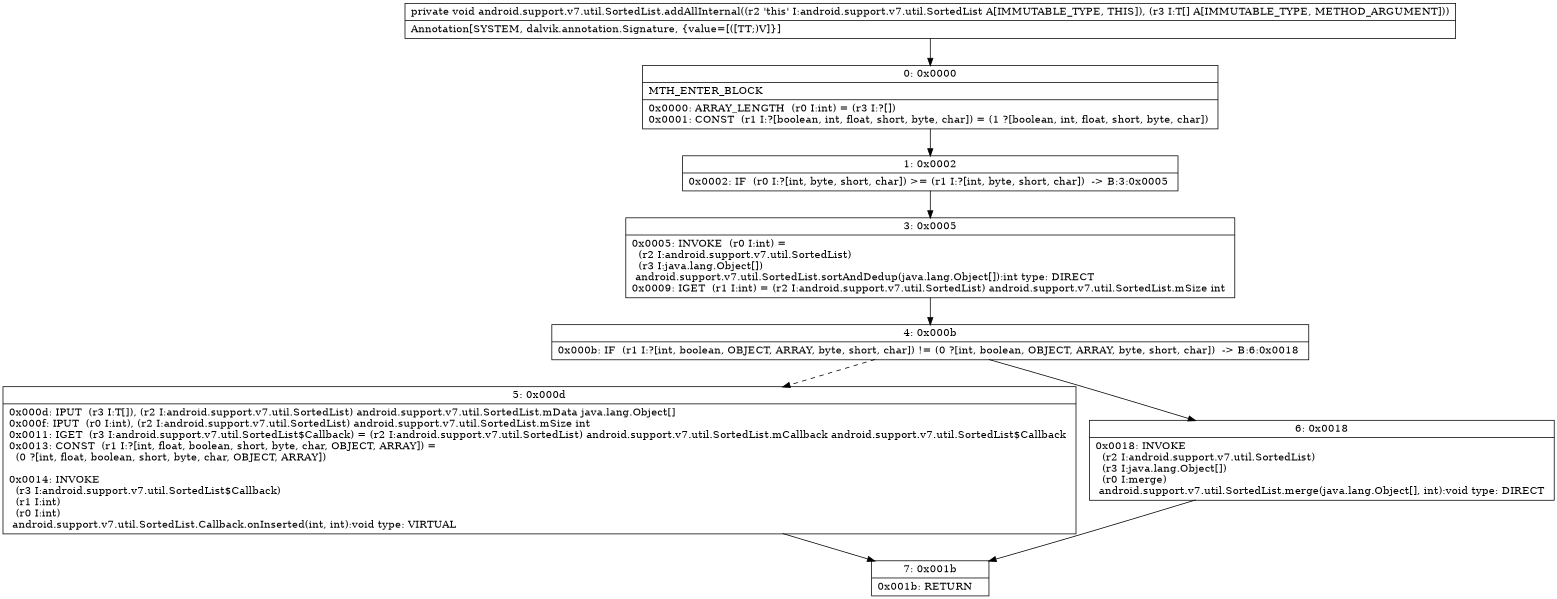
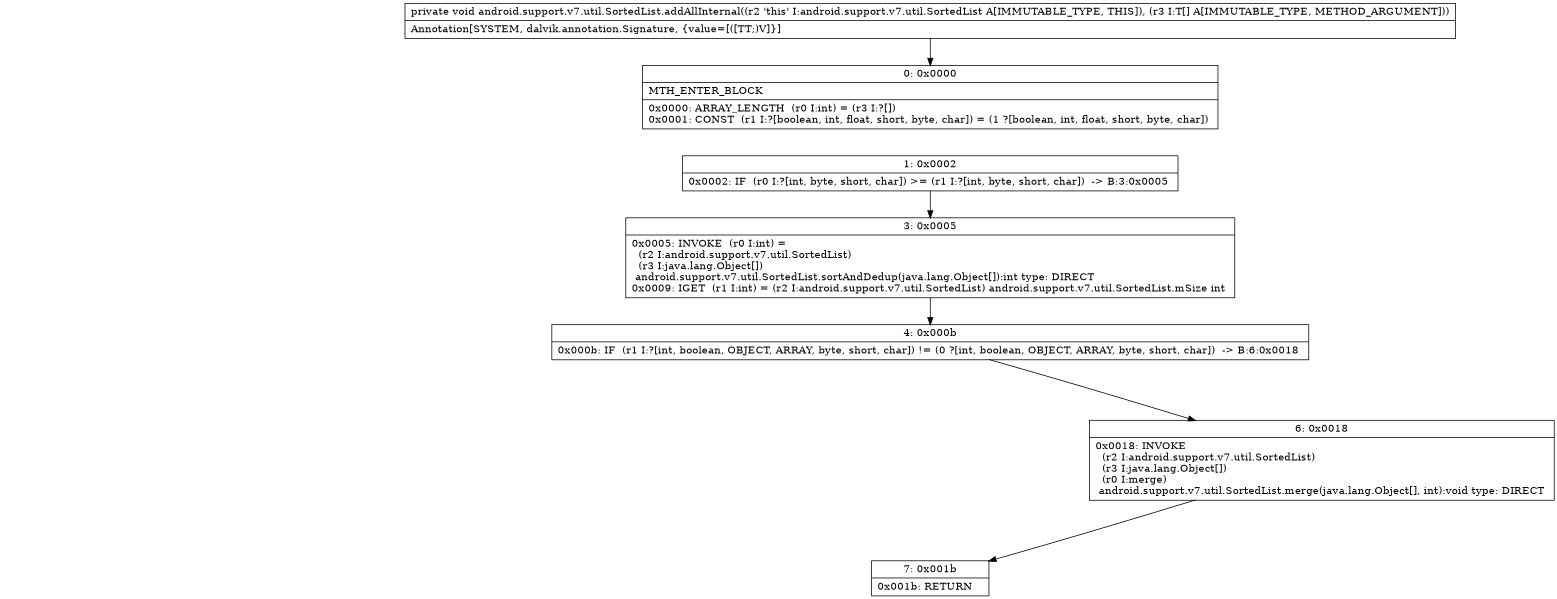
edge "0: 0x0000" -> "1: 0x0002": removed
node "5: 0x000d": removed
